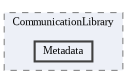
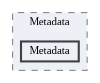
cluster "CommunicationLibrary": label "CommunicationLibrary" -> "Metadata"
